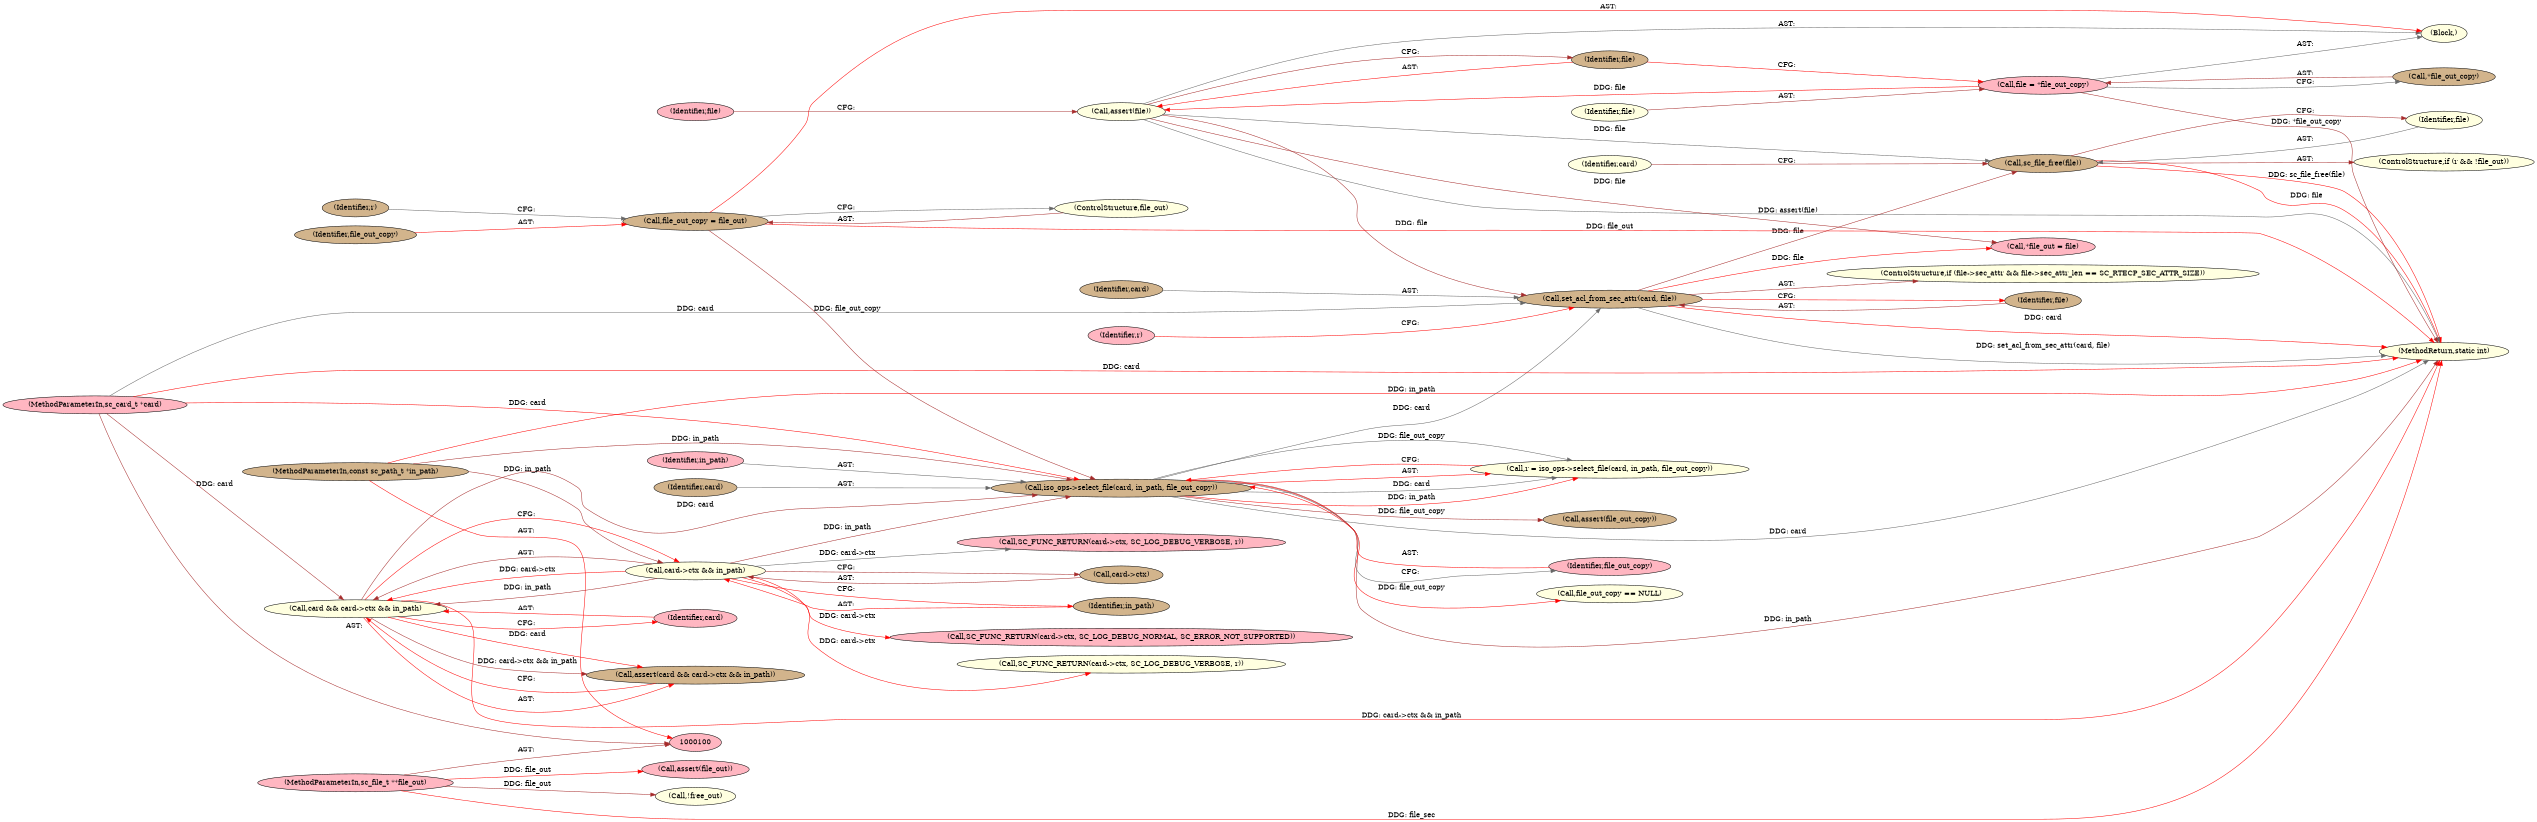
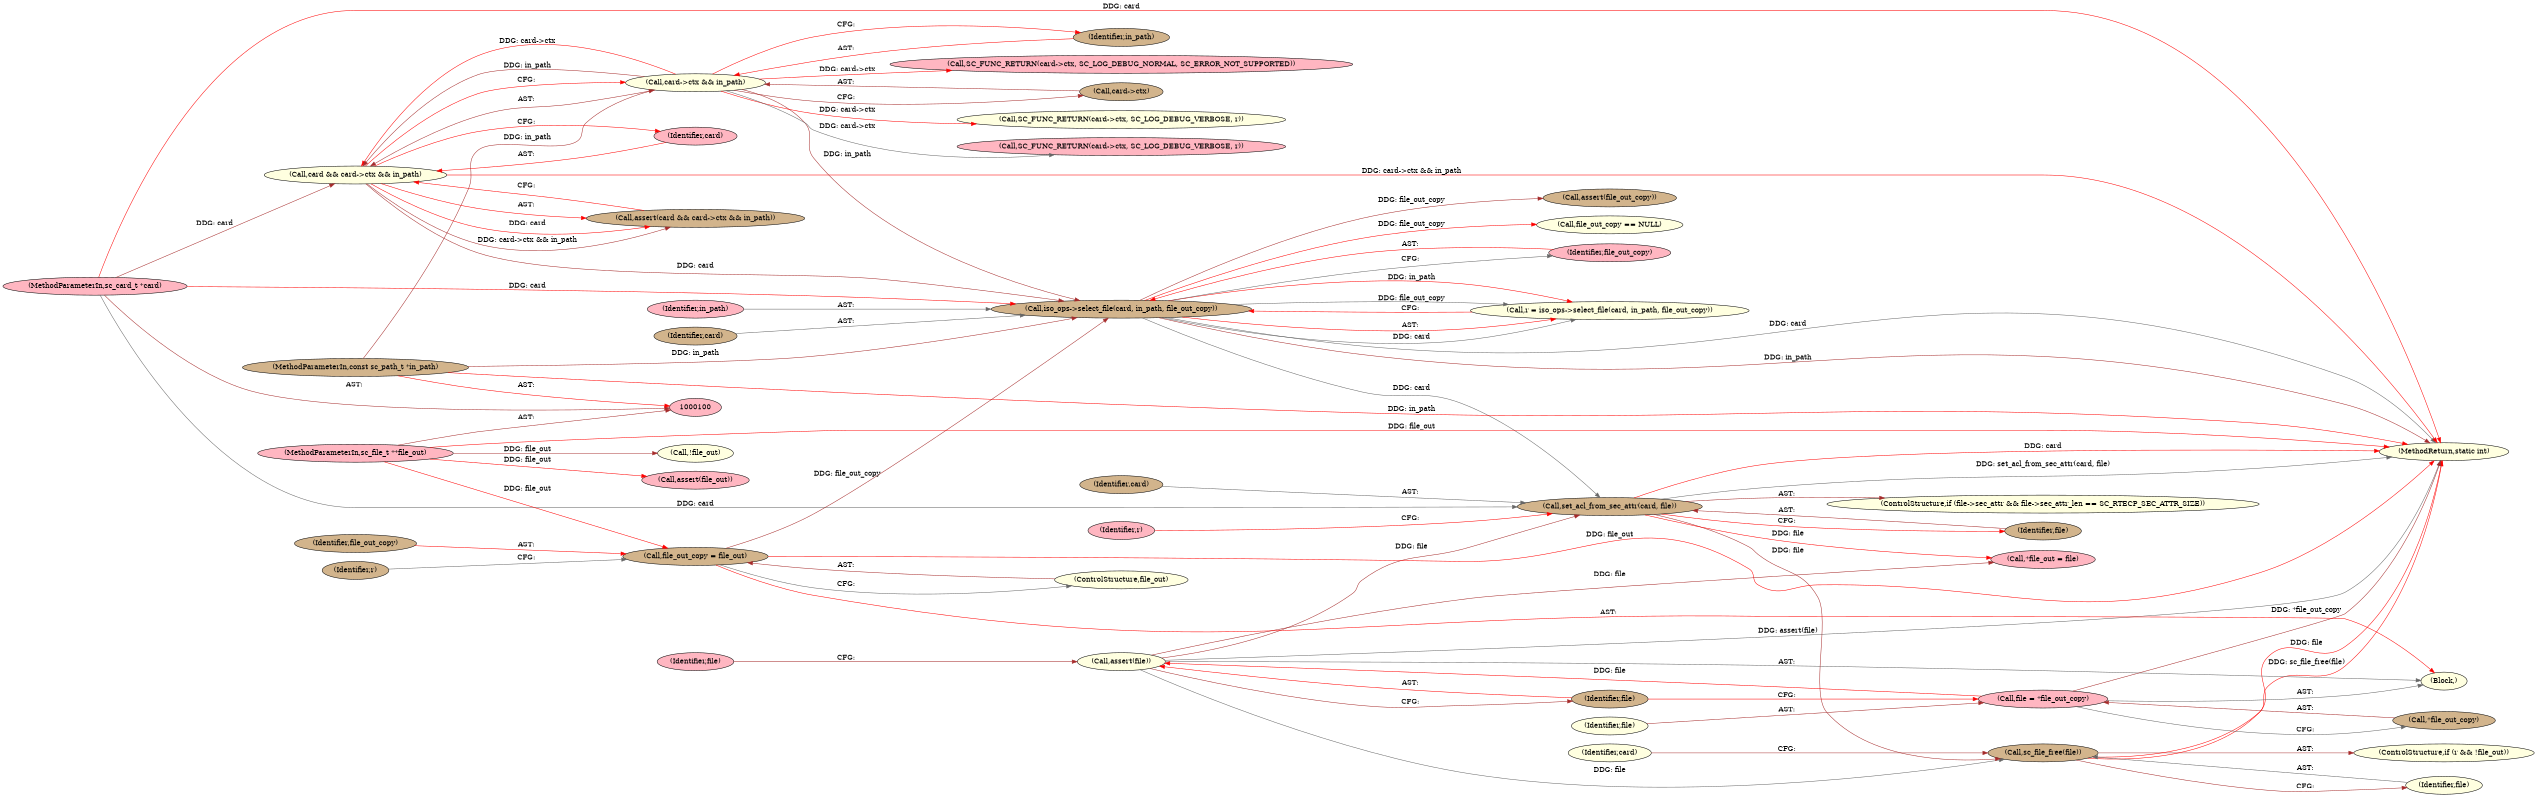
edge "(MethodParameterIn,sc_file_t **file_out)" -> "(Call,file_out_copy = file_out)": added, label "DDG: file_out"
node "(Call,!free_out)": label "(Call,!free_out)" -> "(Call,!file_out)"
edge "(MethodParameterIn,sc_file_t **file_out)" -> "(MethodReturn,static int)": label "DDG: file_sec" -> "DDG: file_out"
